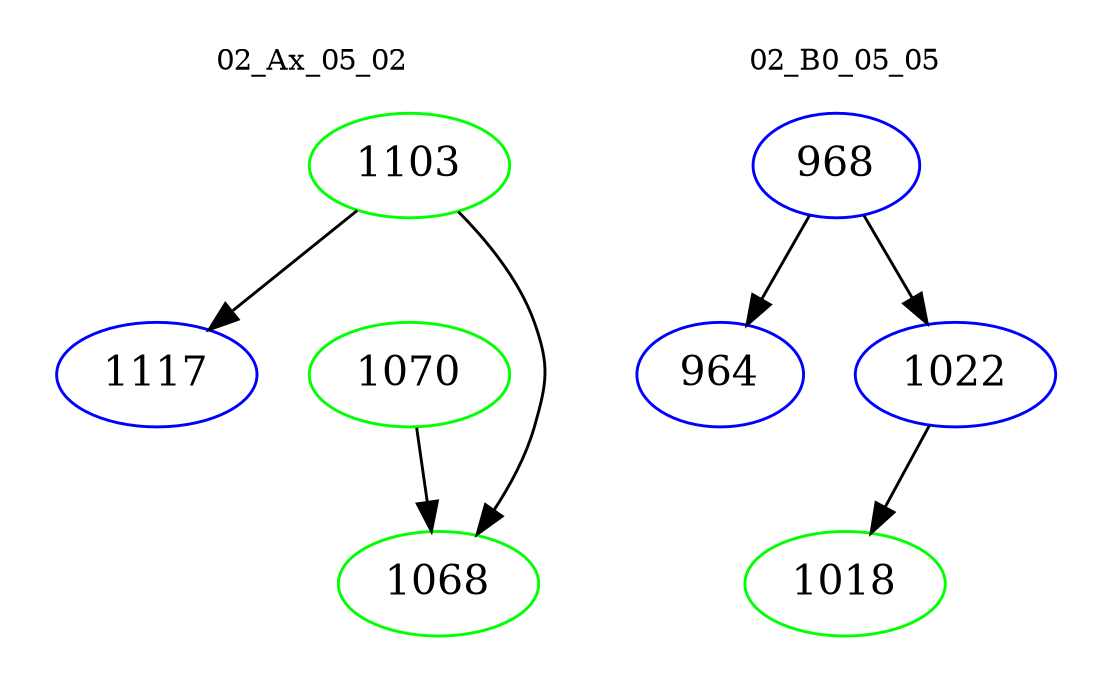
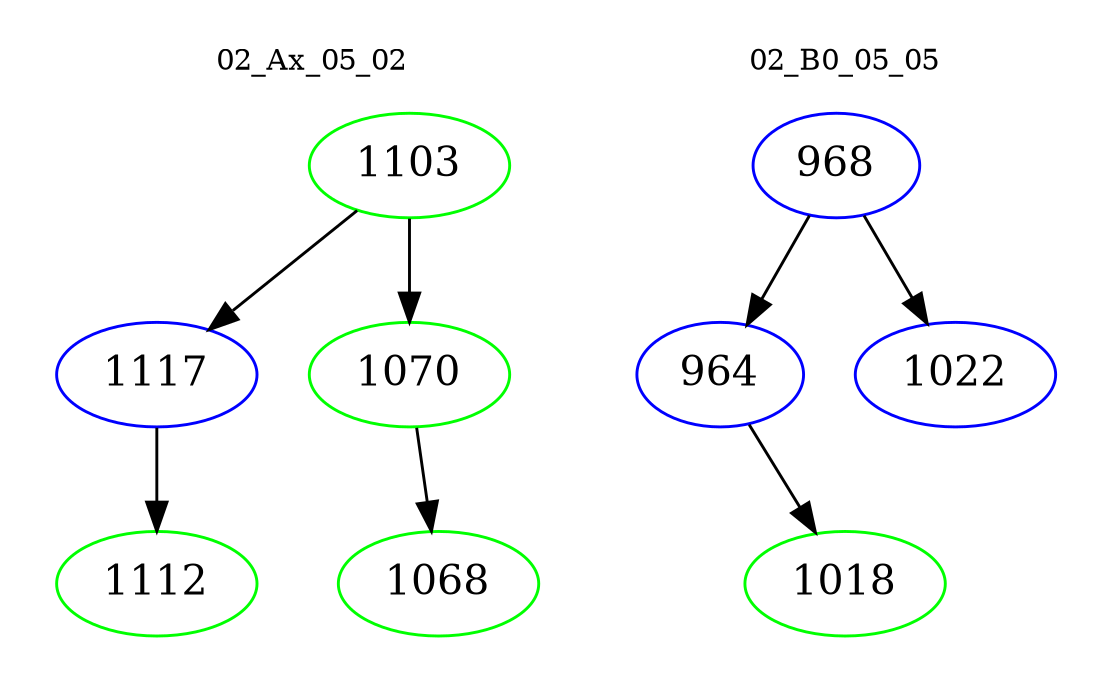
edge "1103" -> "1068": now "1103" -> "1070"
edge "1022" -> "1018": now "964" -> "1018"
node "1112": added
